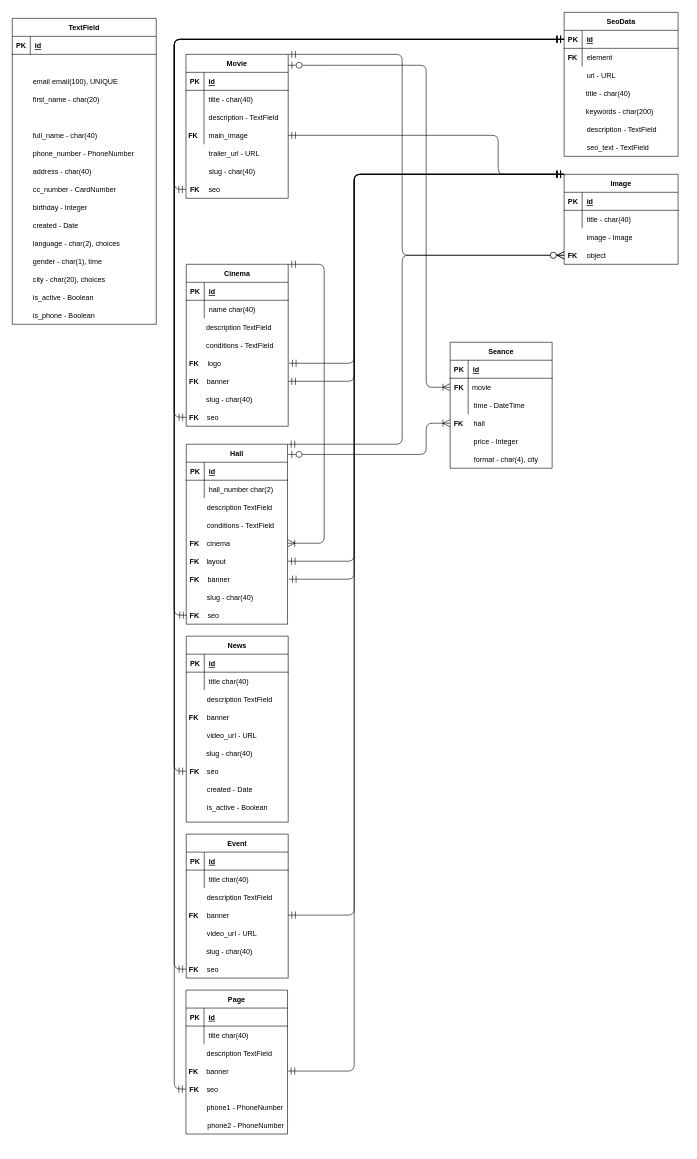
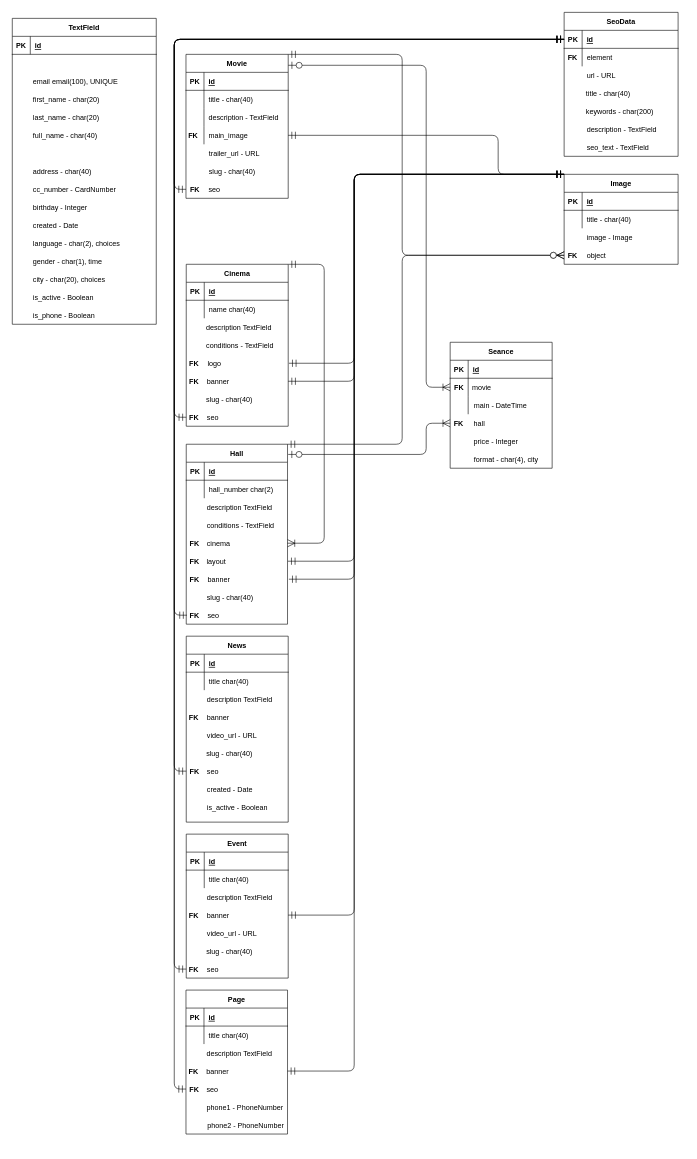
node "last_name - char(20)": added
node "phone_number - PhoneNumber": removed
node "time - DateTime": label "time - DateTime" -> "main - DateTime"
